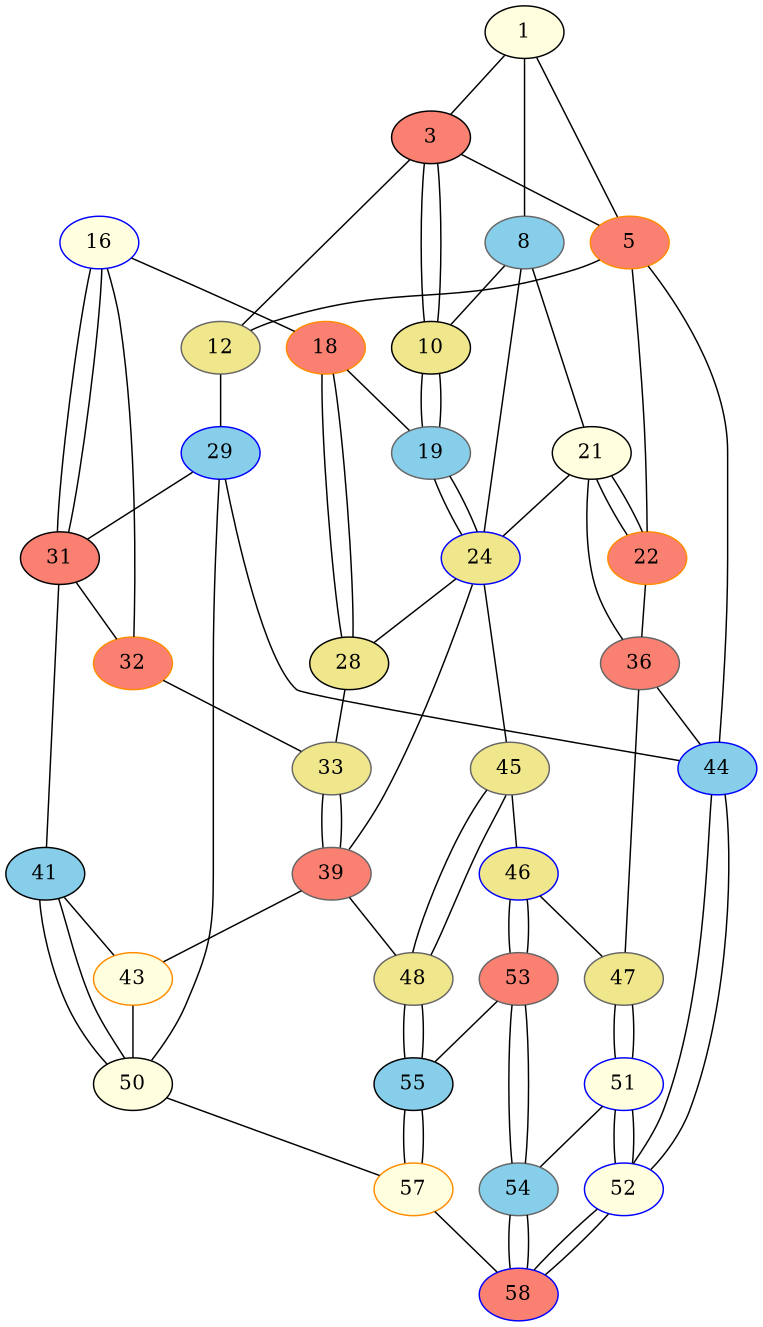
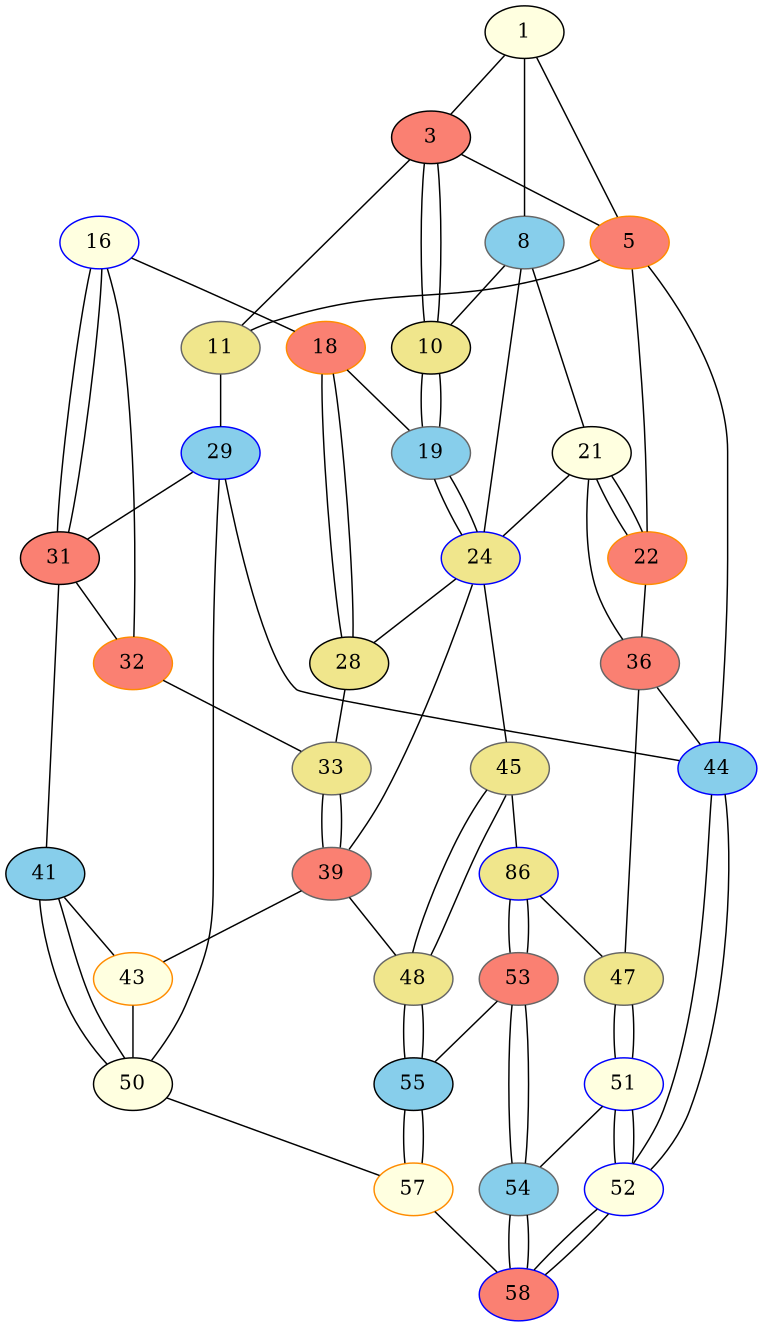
node "12": label "12" -> "11"
node "46": label "46" -> "86"
